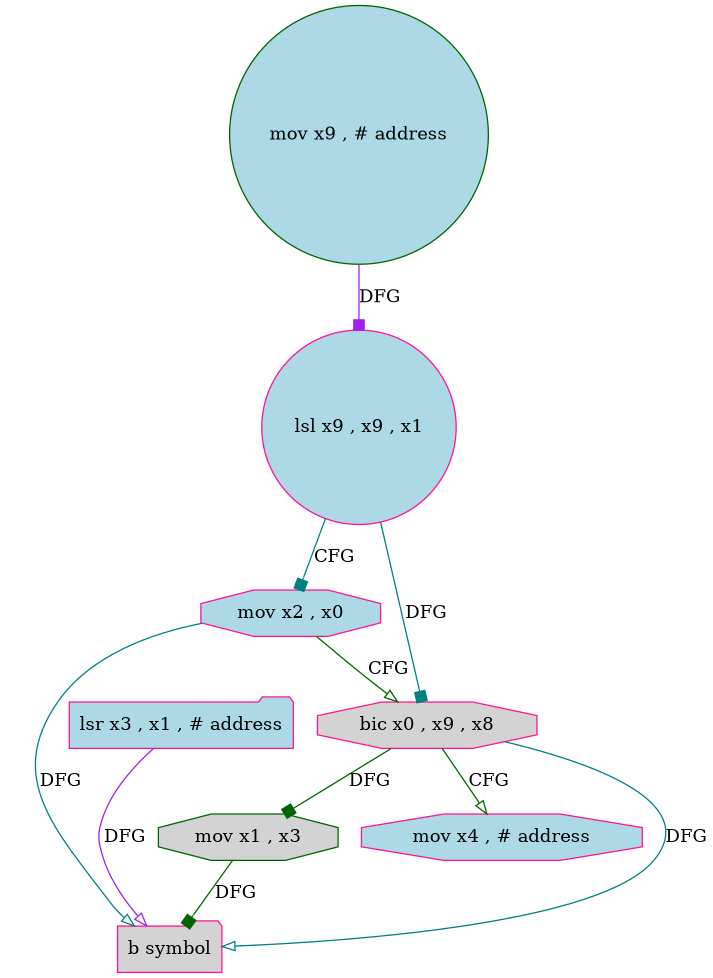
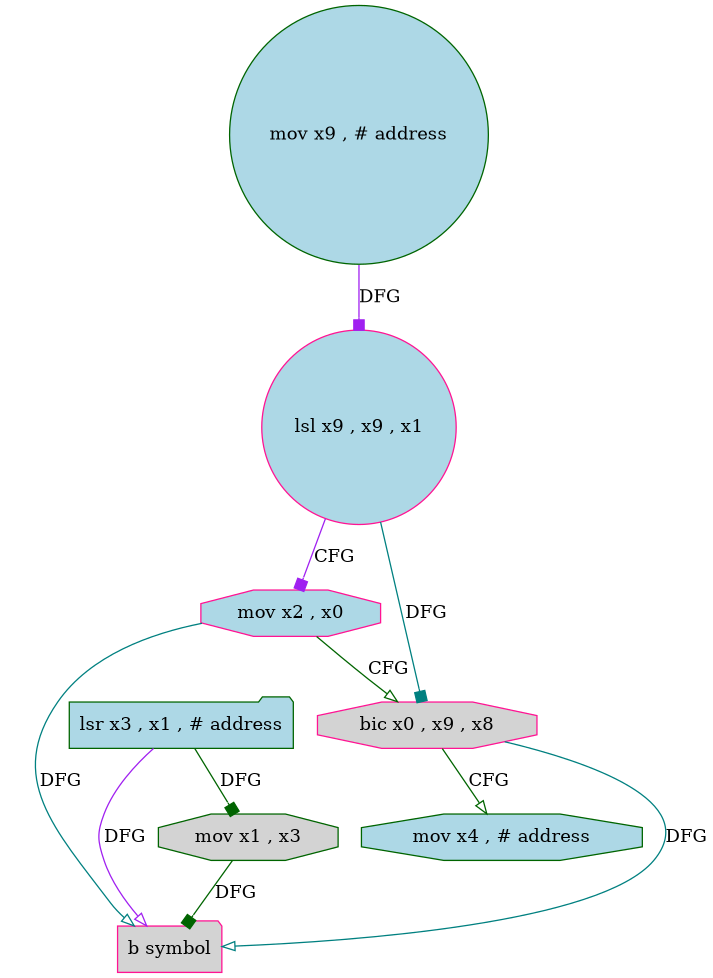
edge "lsl x9 , x9 , x1" -> "mov x2 , x0": color teal -> purple
node "lsr x3 , x1 , # address": color deeppink -> darkgreen
edge "bic x0 , x9 , x8" -> "mov x1 , x3": now "lsr x3 , x1 , # address" -> "mov x1 , x3"
node "mov x4 , # address": color deeppink -> darkgreen
